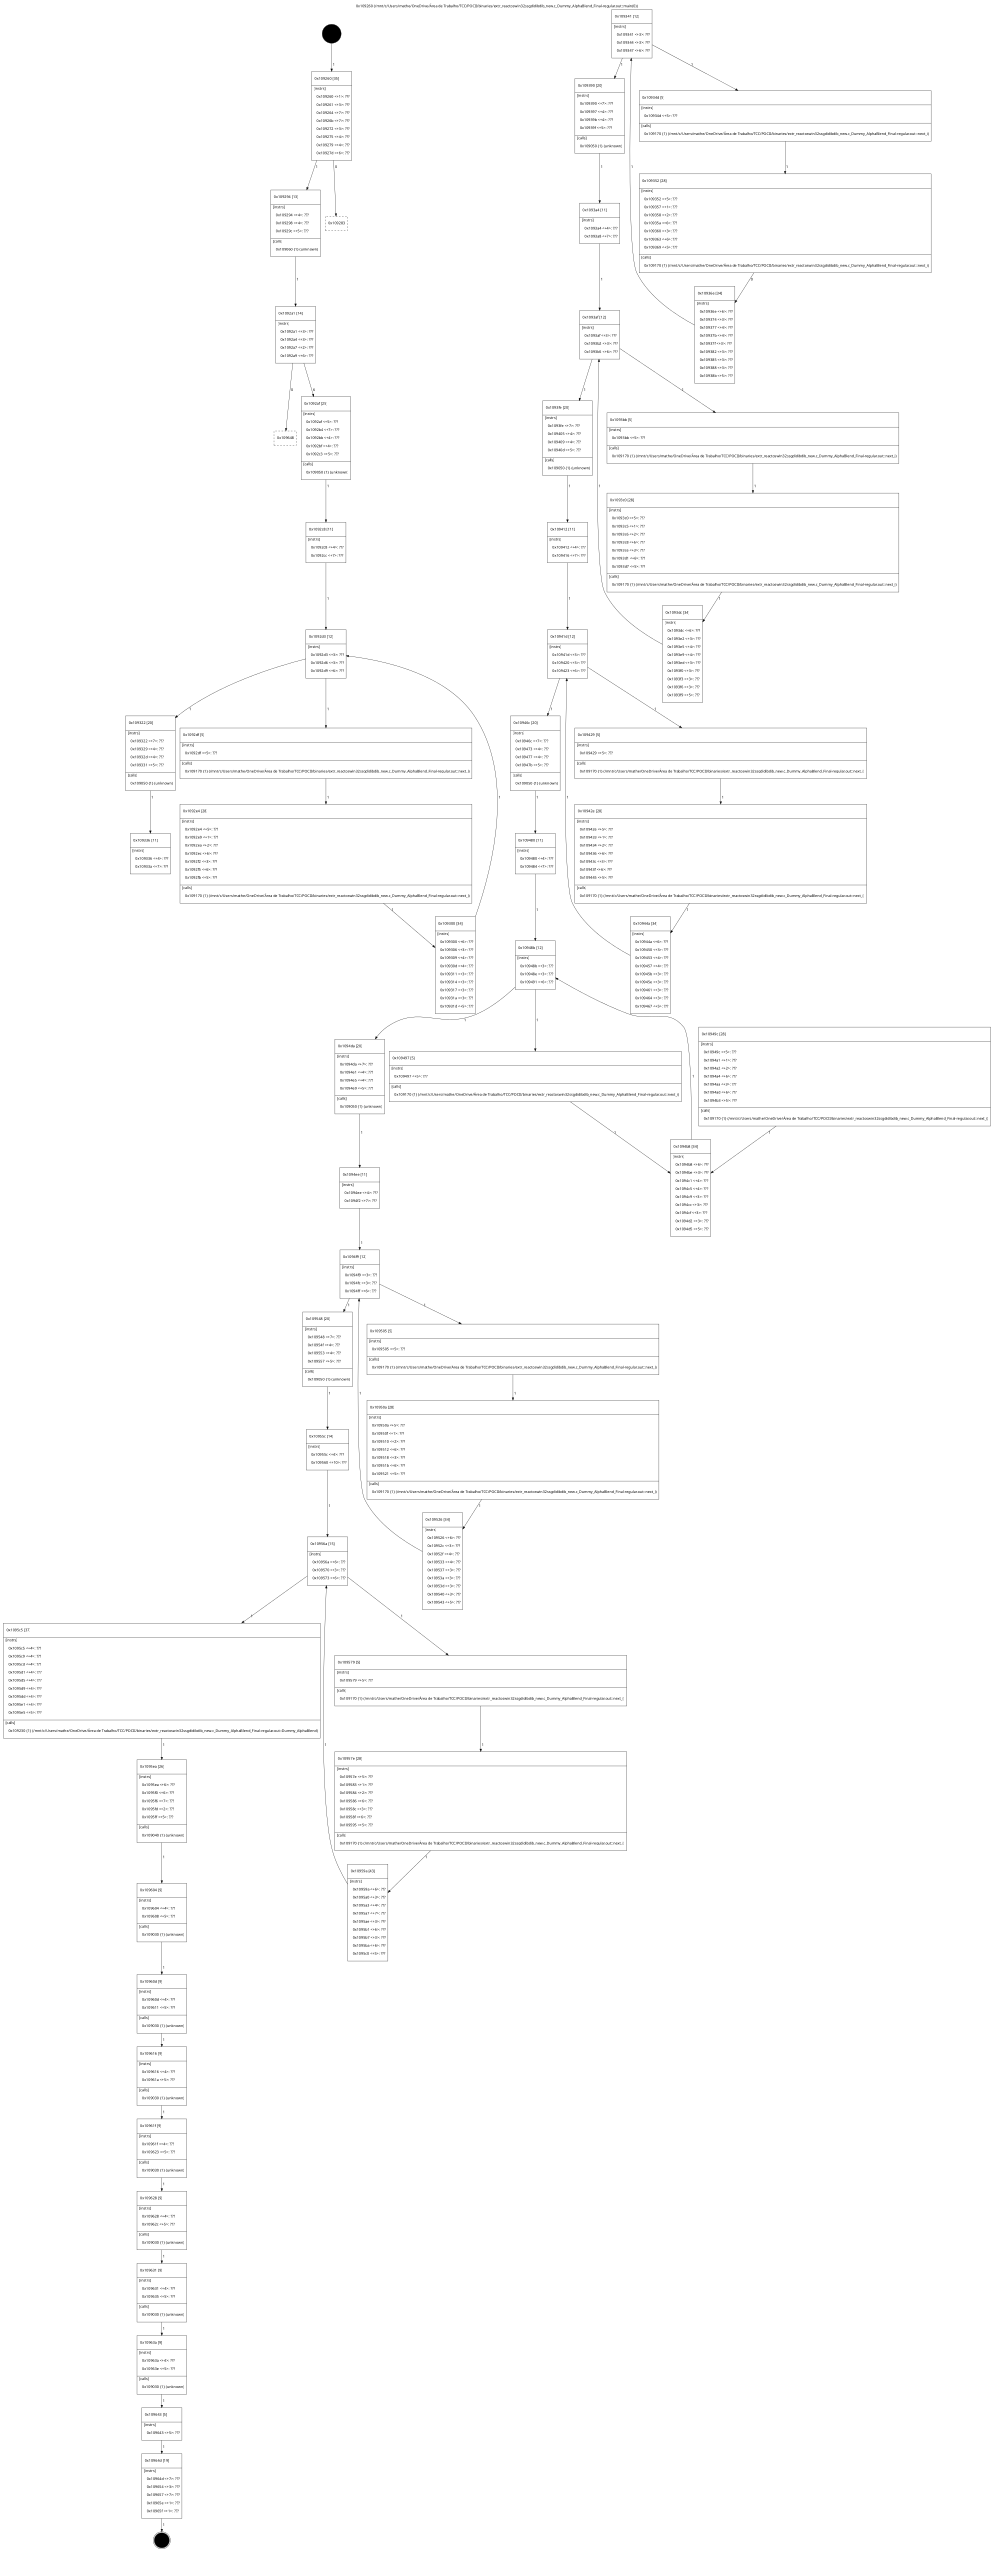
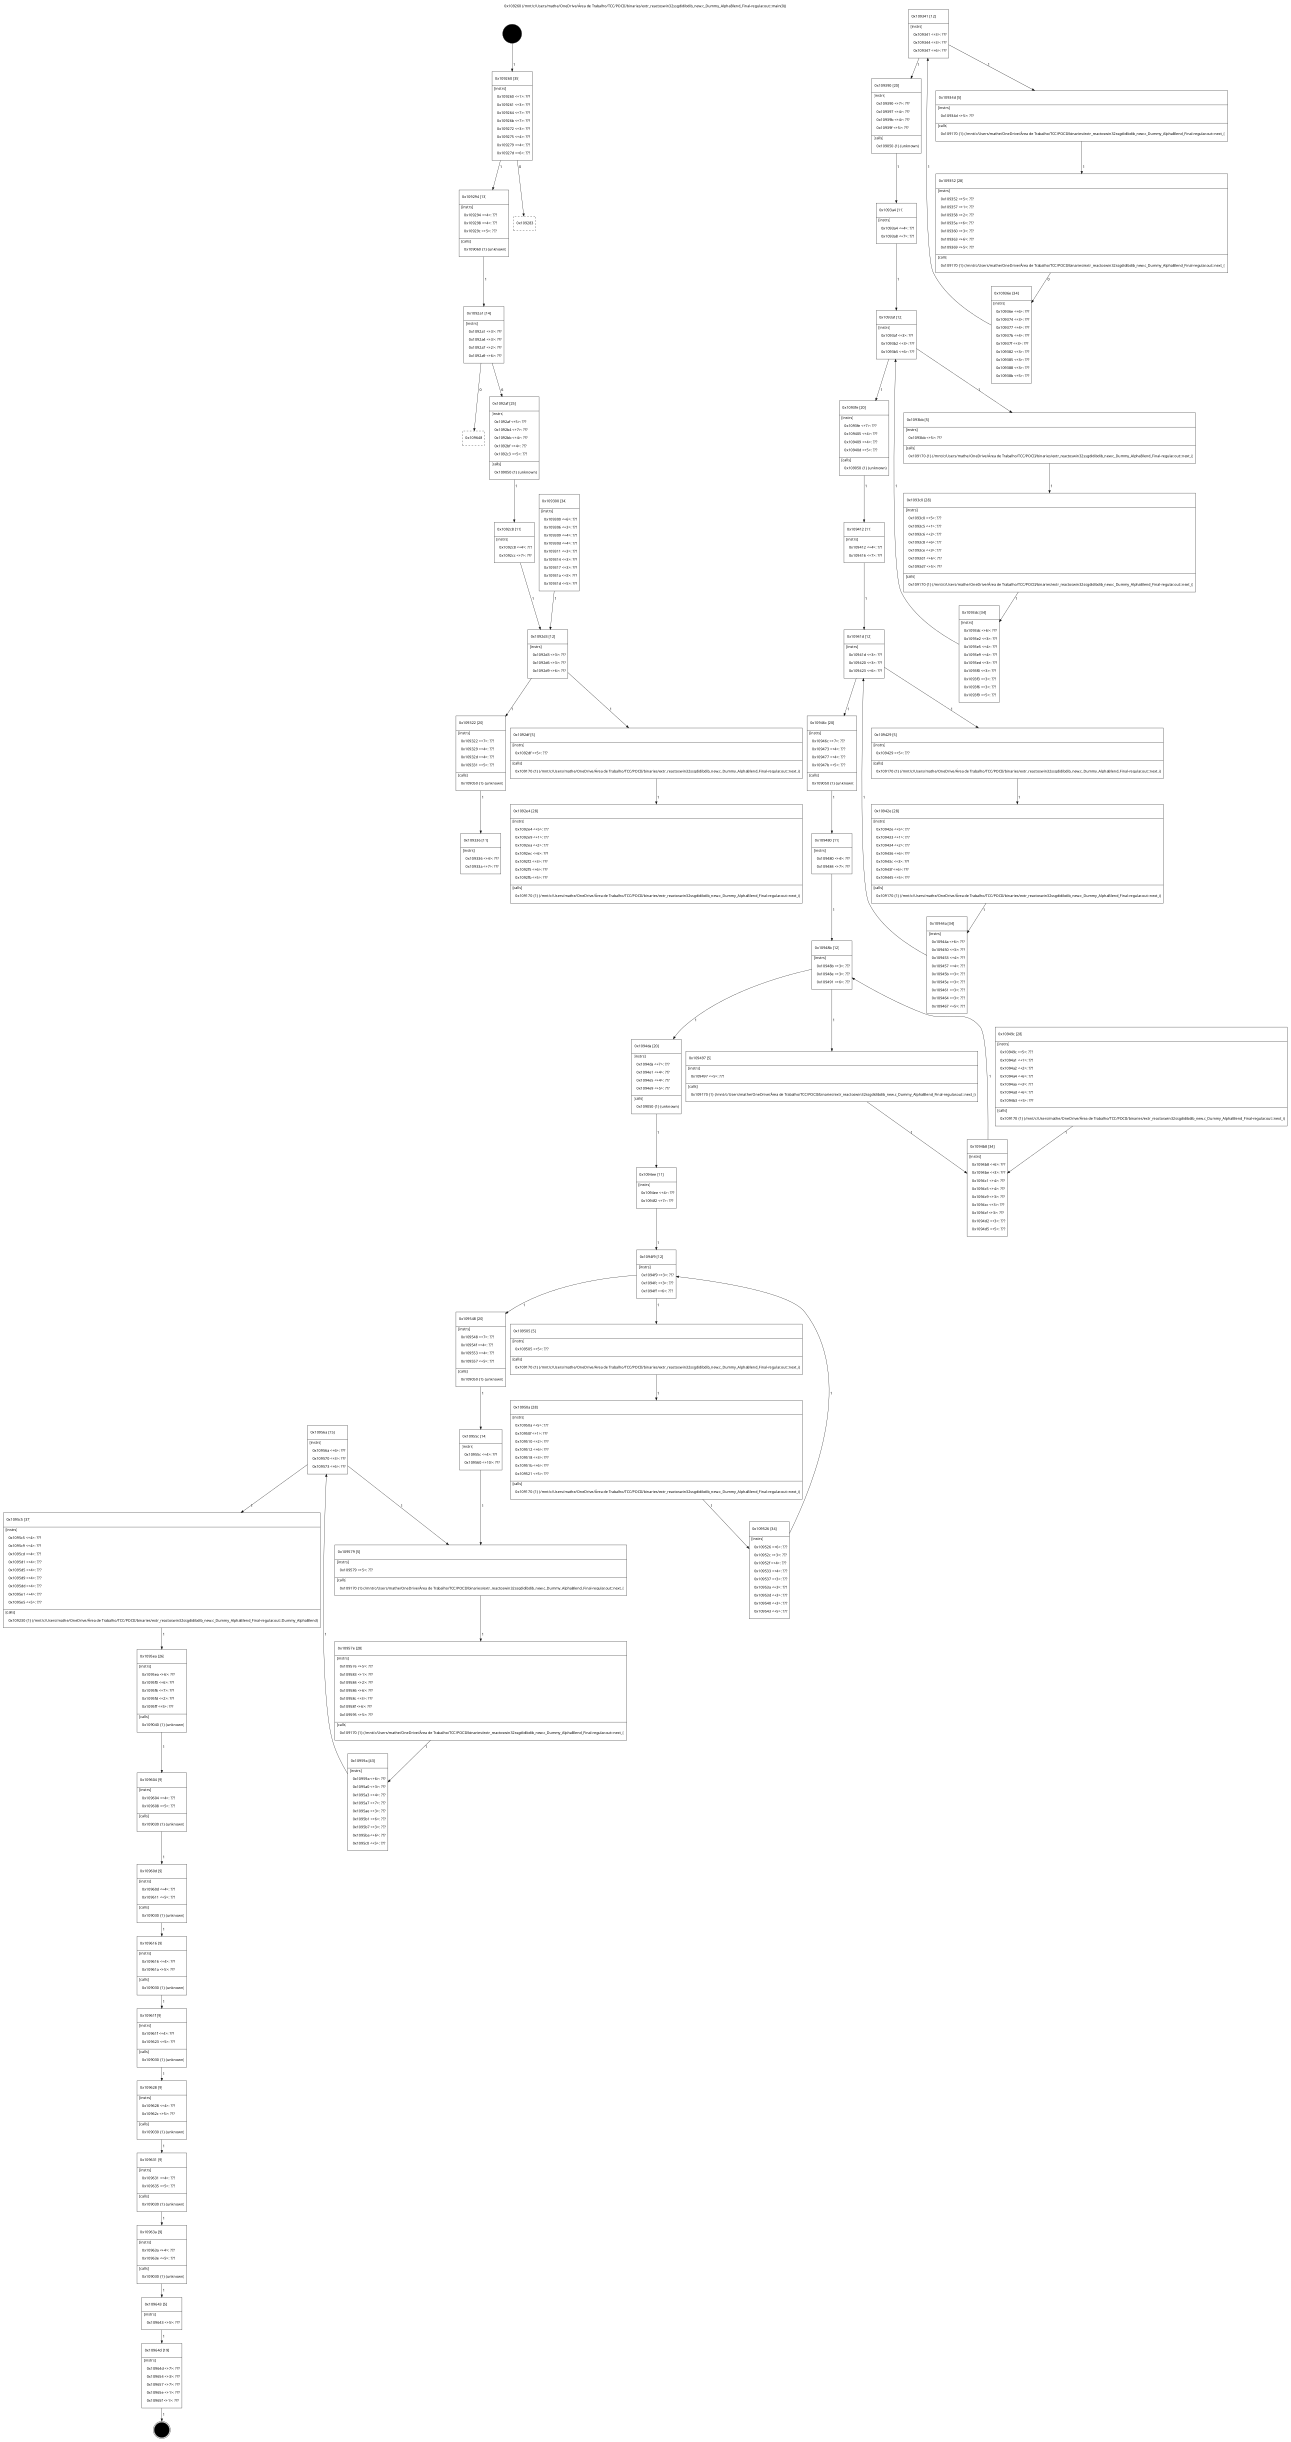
edge "0x1092e4 [28]" -> "0x109300 [34]": removed, label "1"
edge "0x10955c [14]" -> "0x10956a [15]": now "0x10955c [14]" -> "0x109579 [5]"
